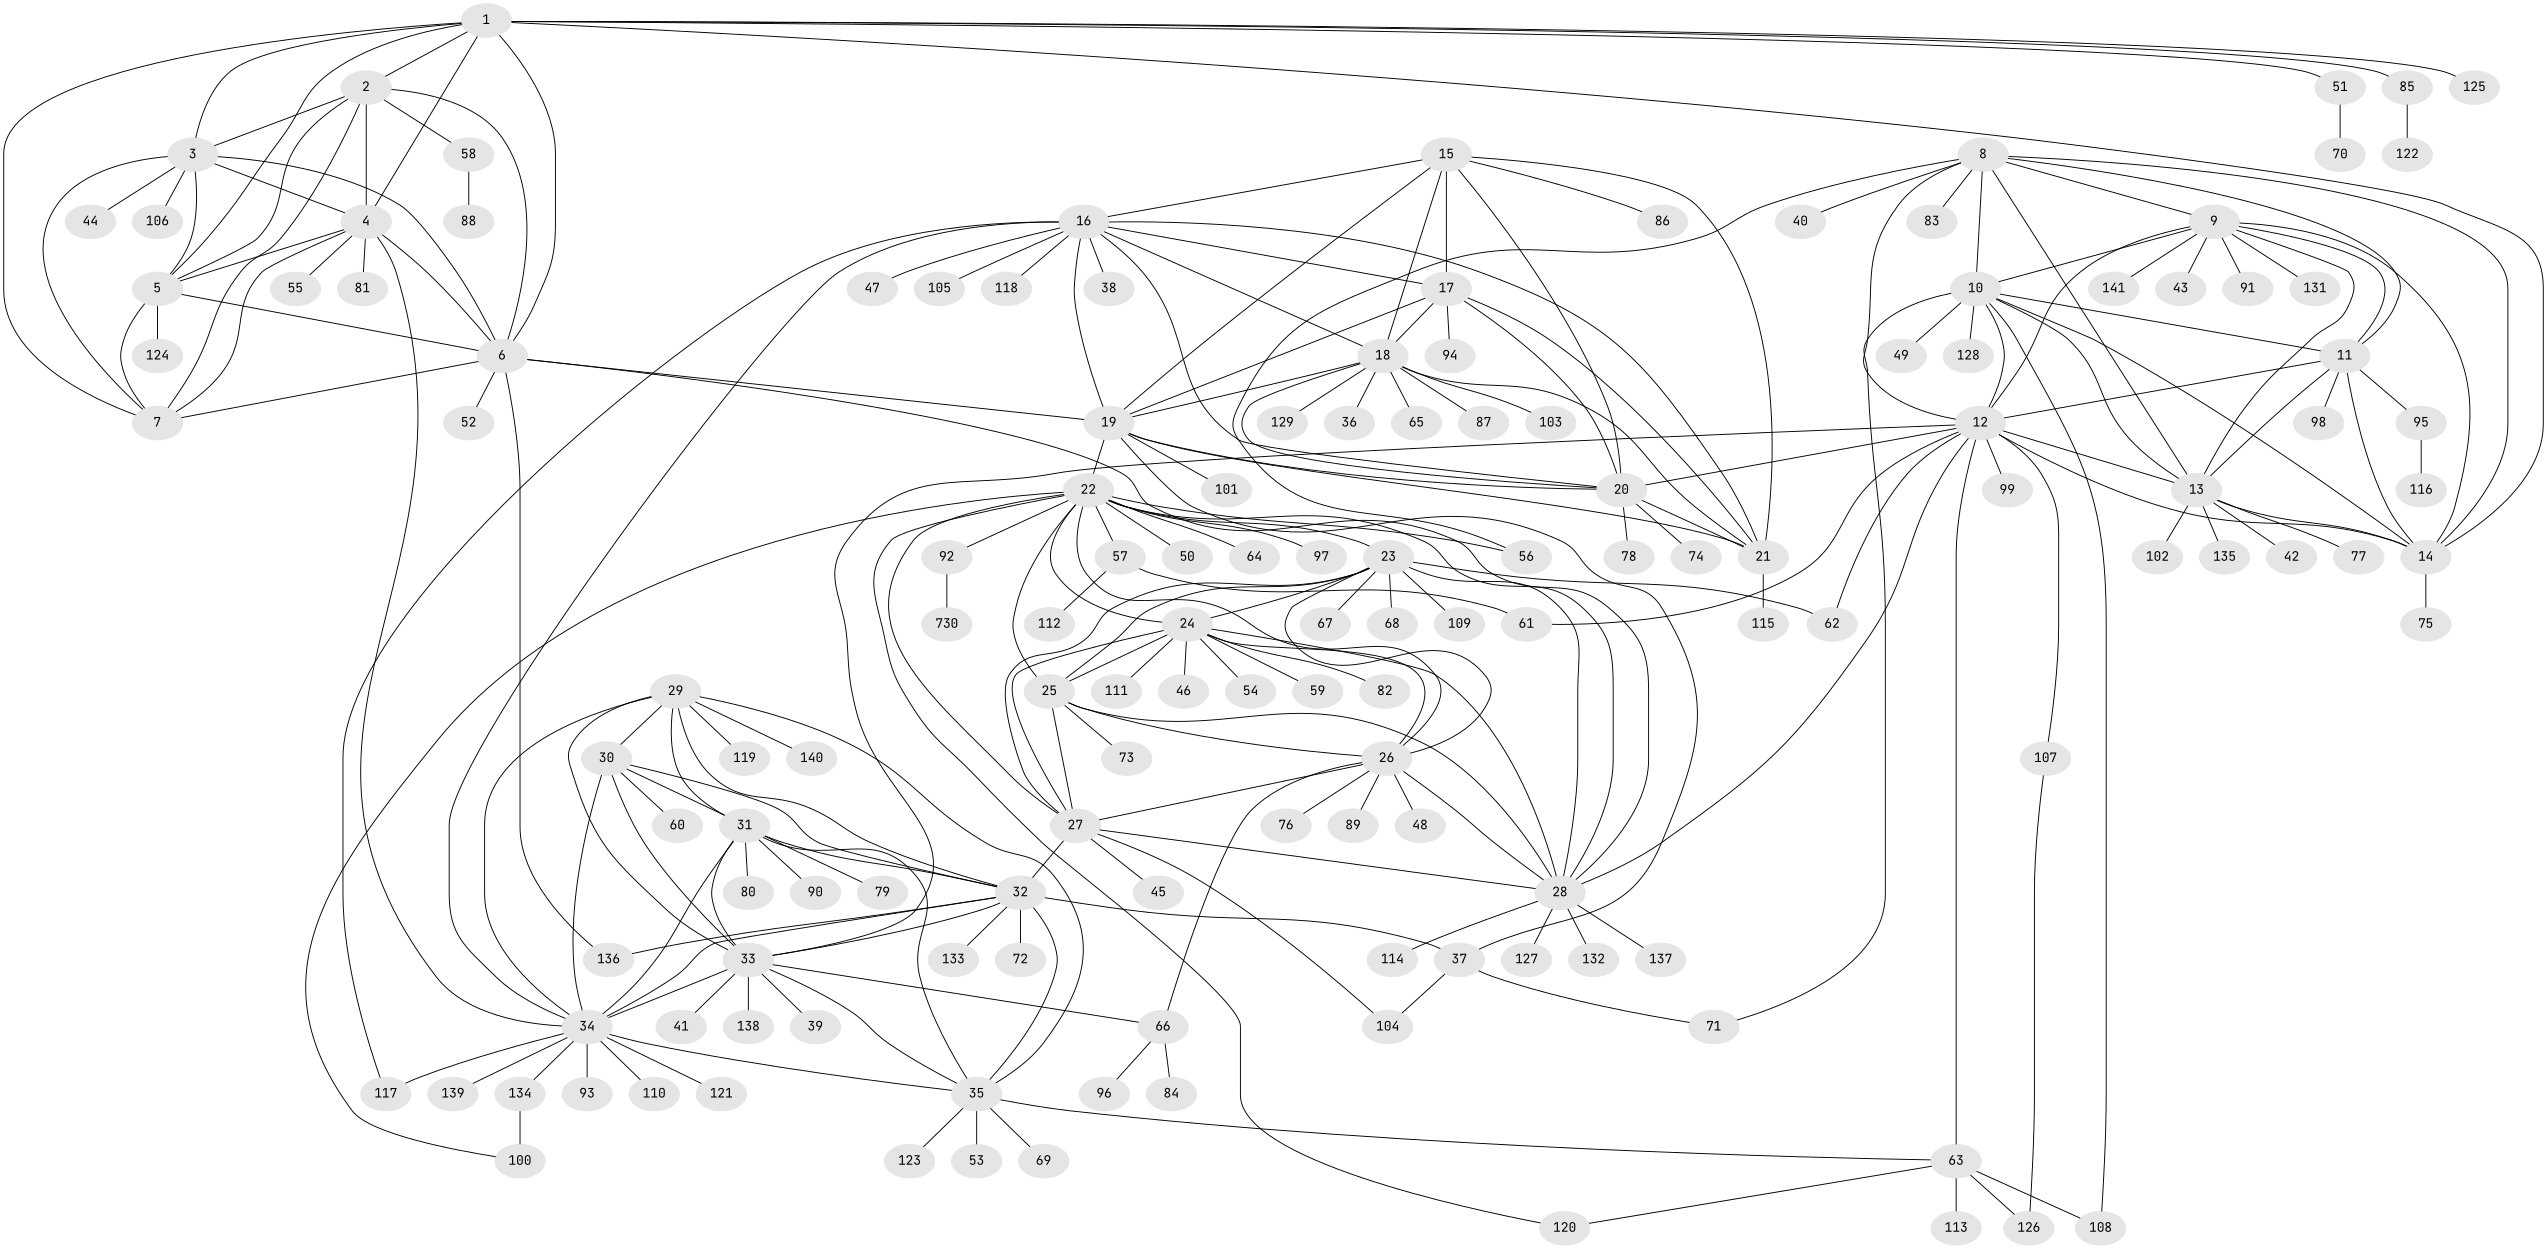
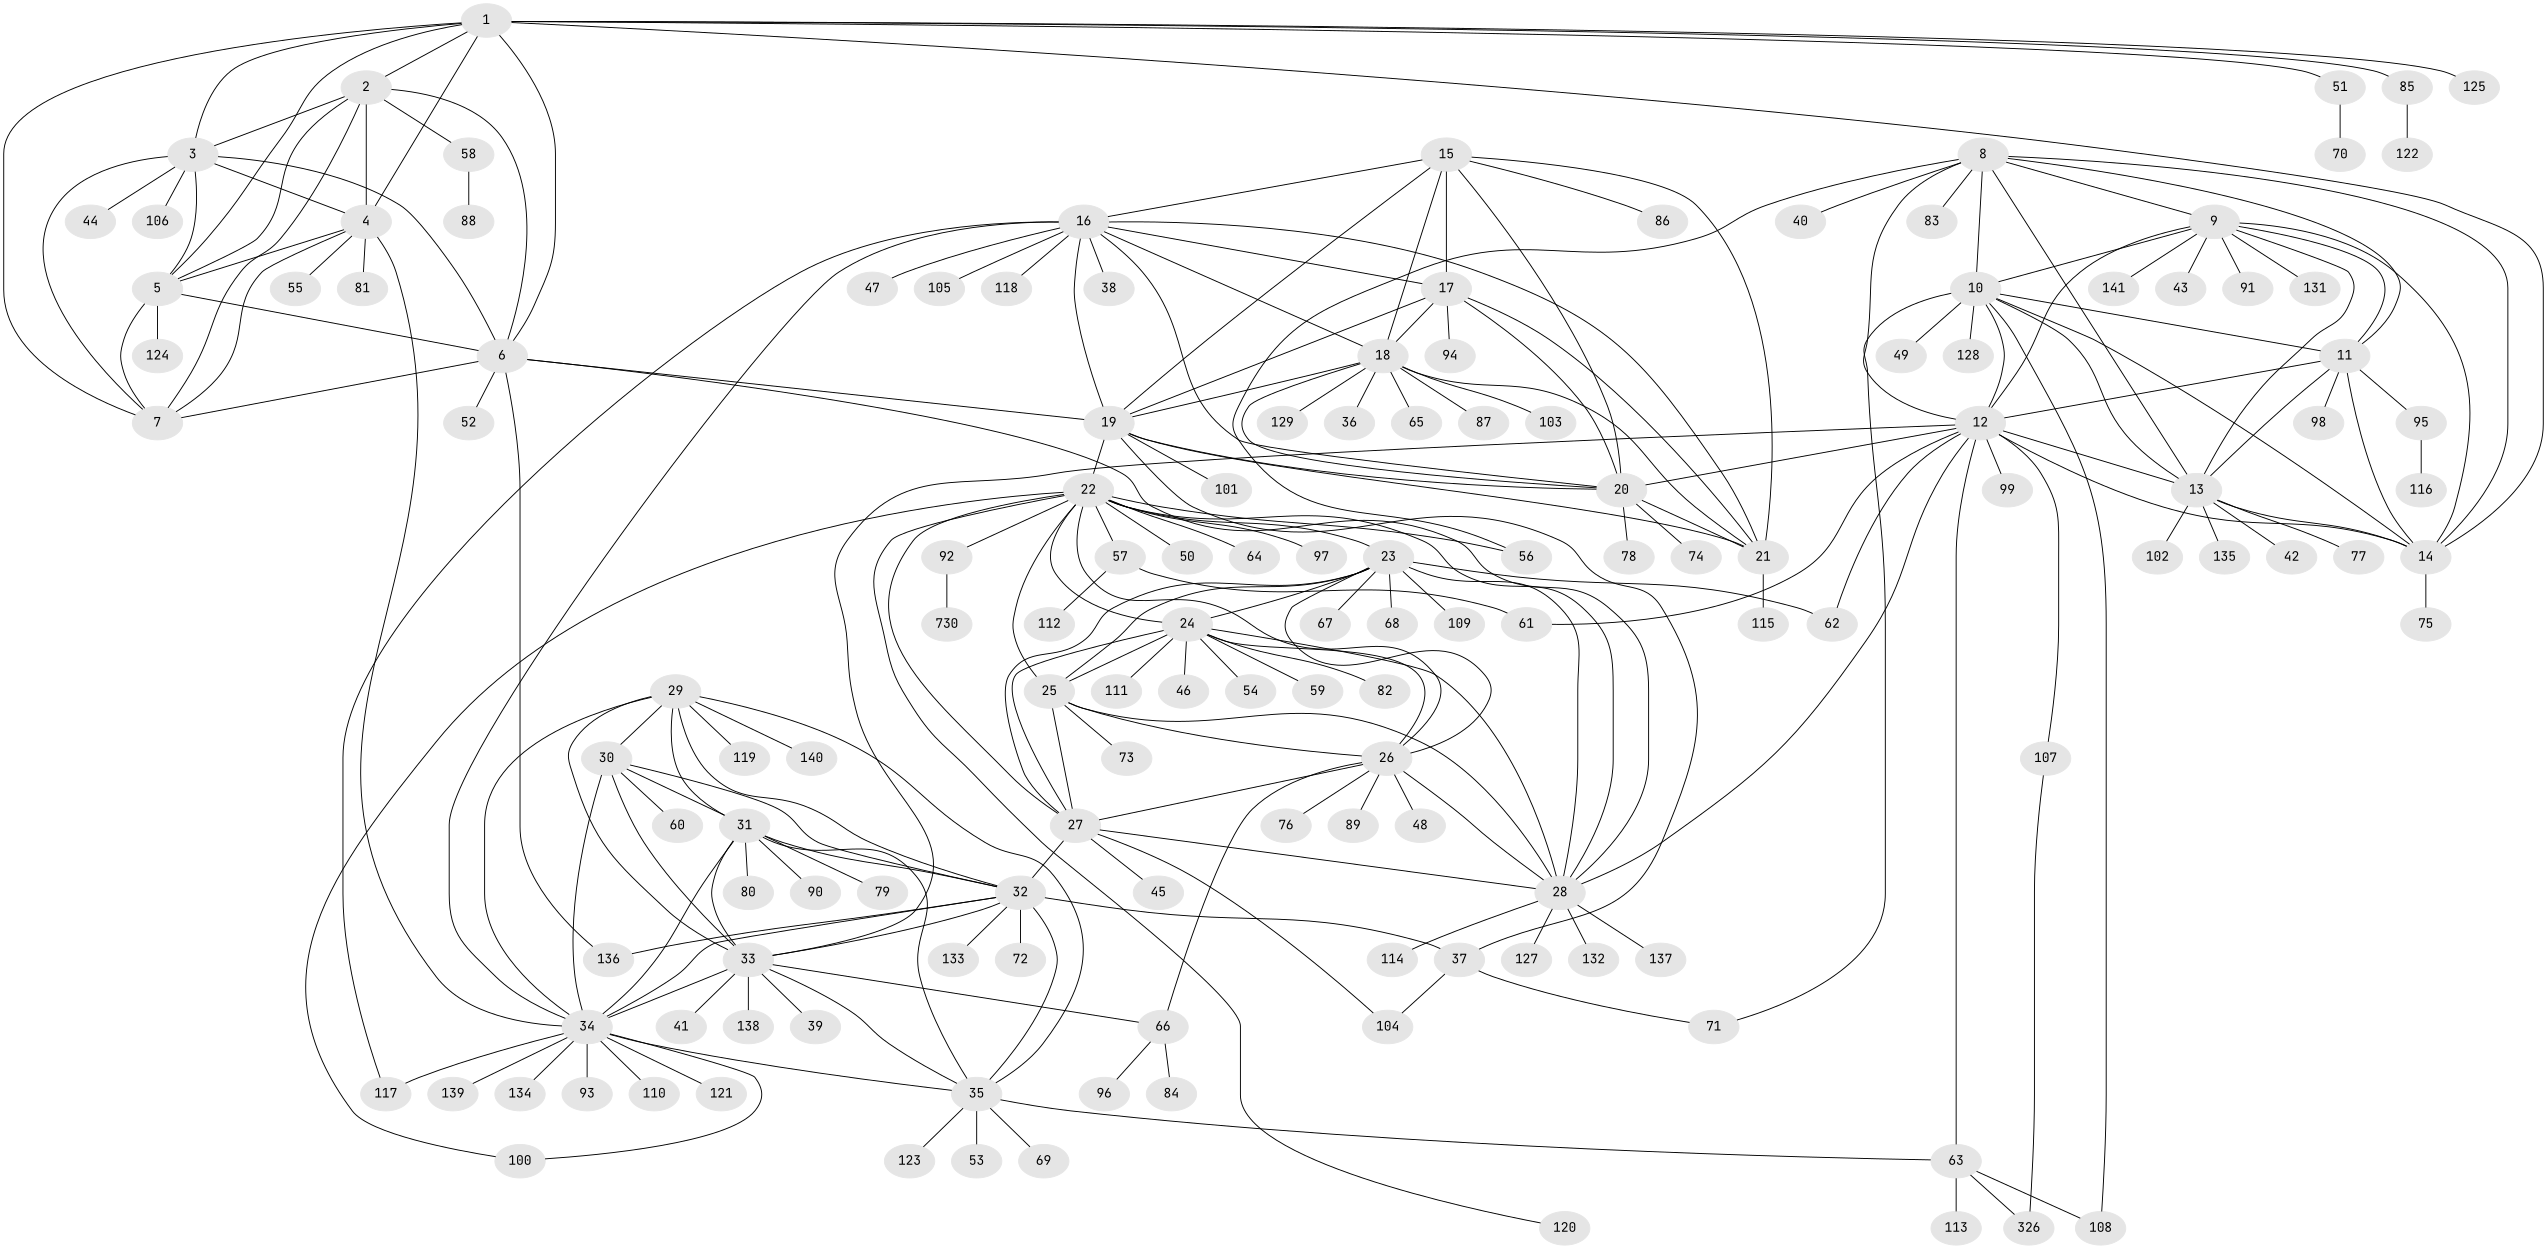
edge "4" -- "6": removed
edge "134" -- "100": now "34" -- "100"
edge "63" -- "120": removed
node "126": label "126" -> "326"
